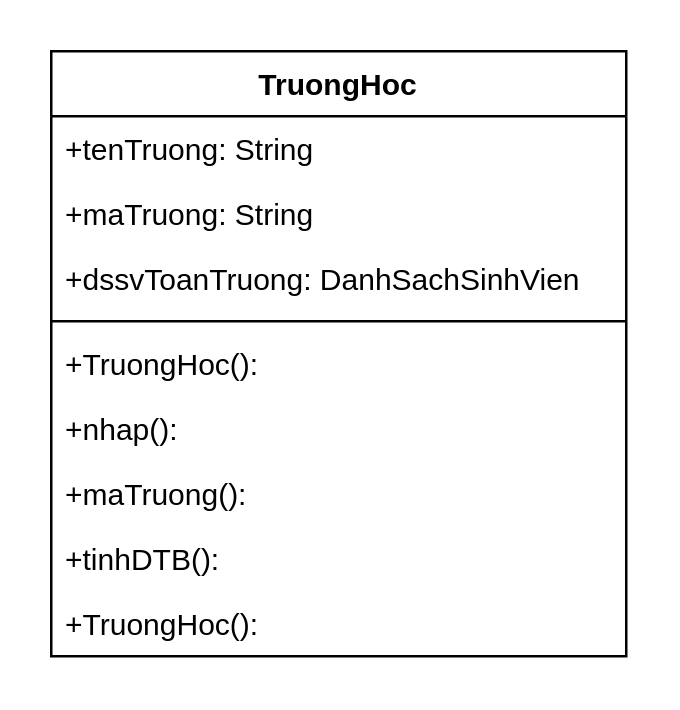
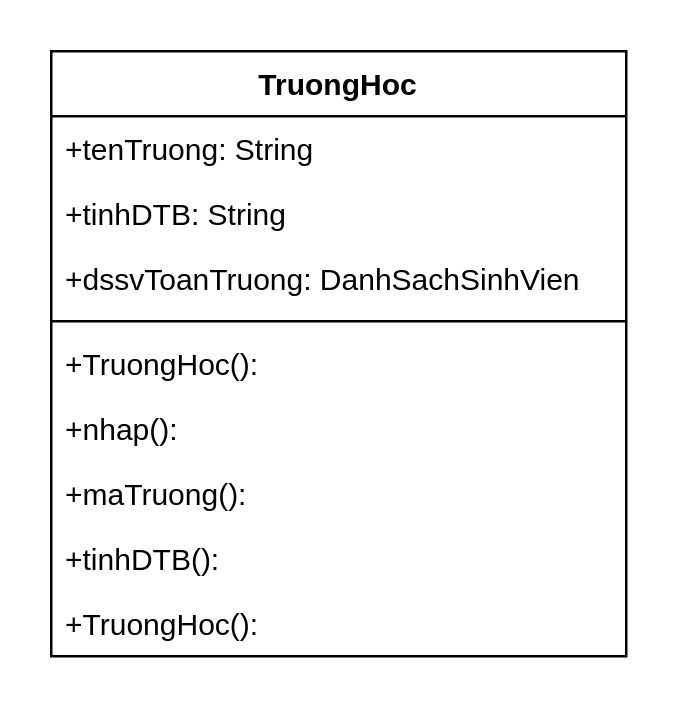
node "+maTruong: String": label "+maTruong: String" -> "+tinhDTB: String"
